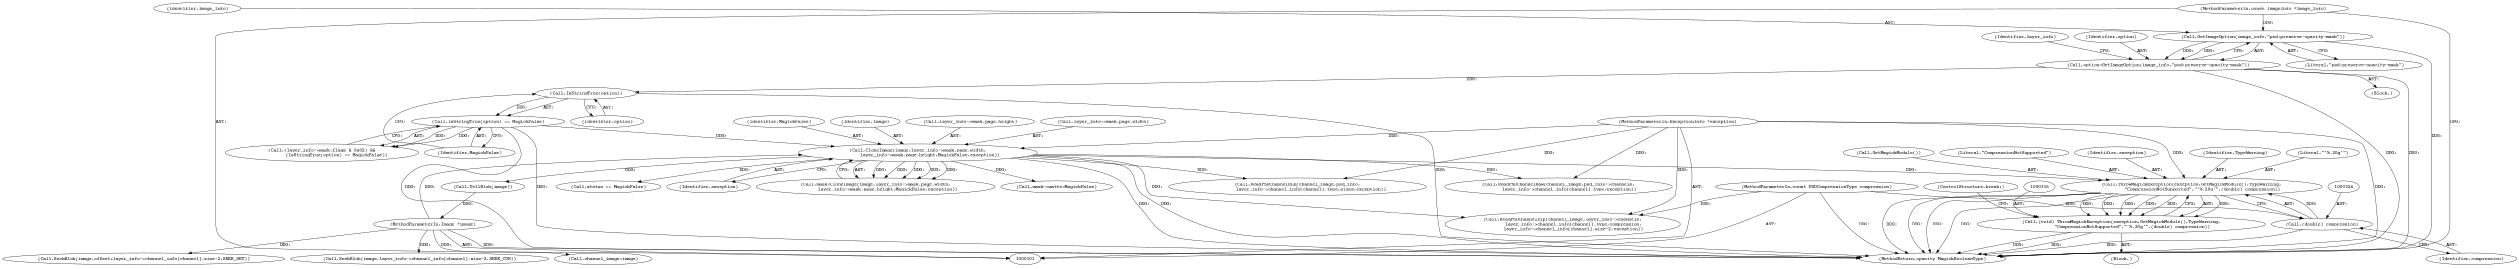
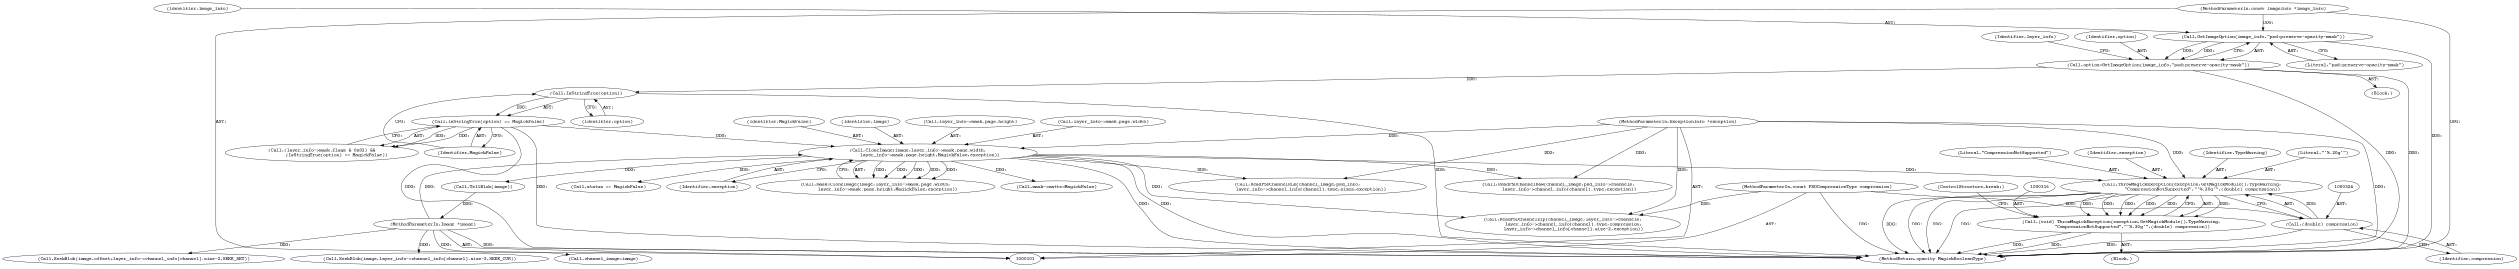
node "(Call,GetMagickModule())": removed
